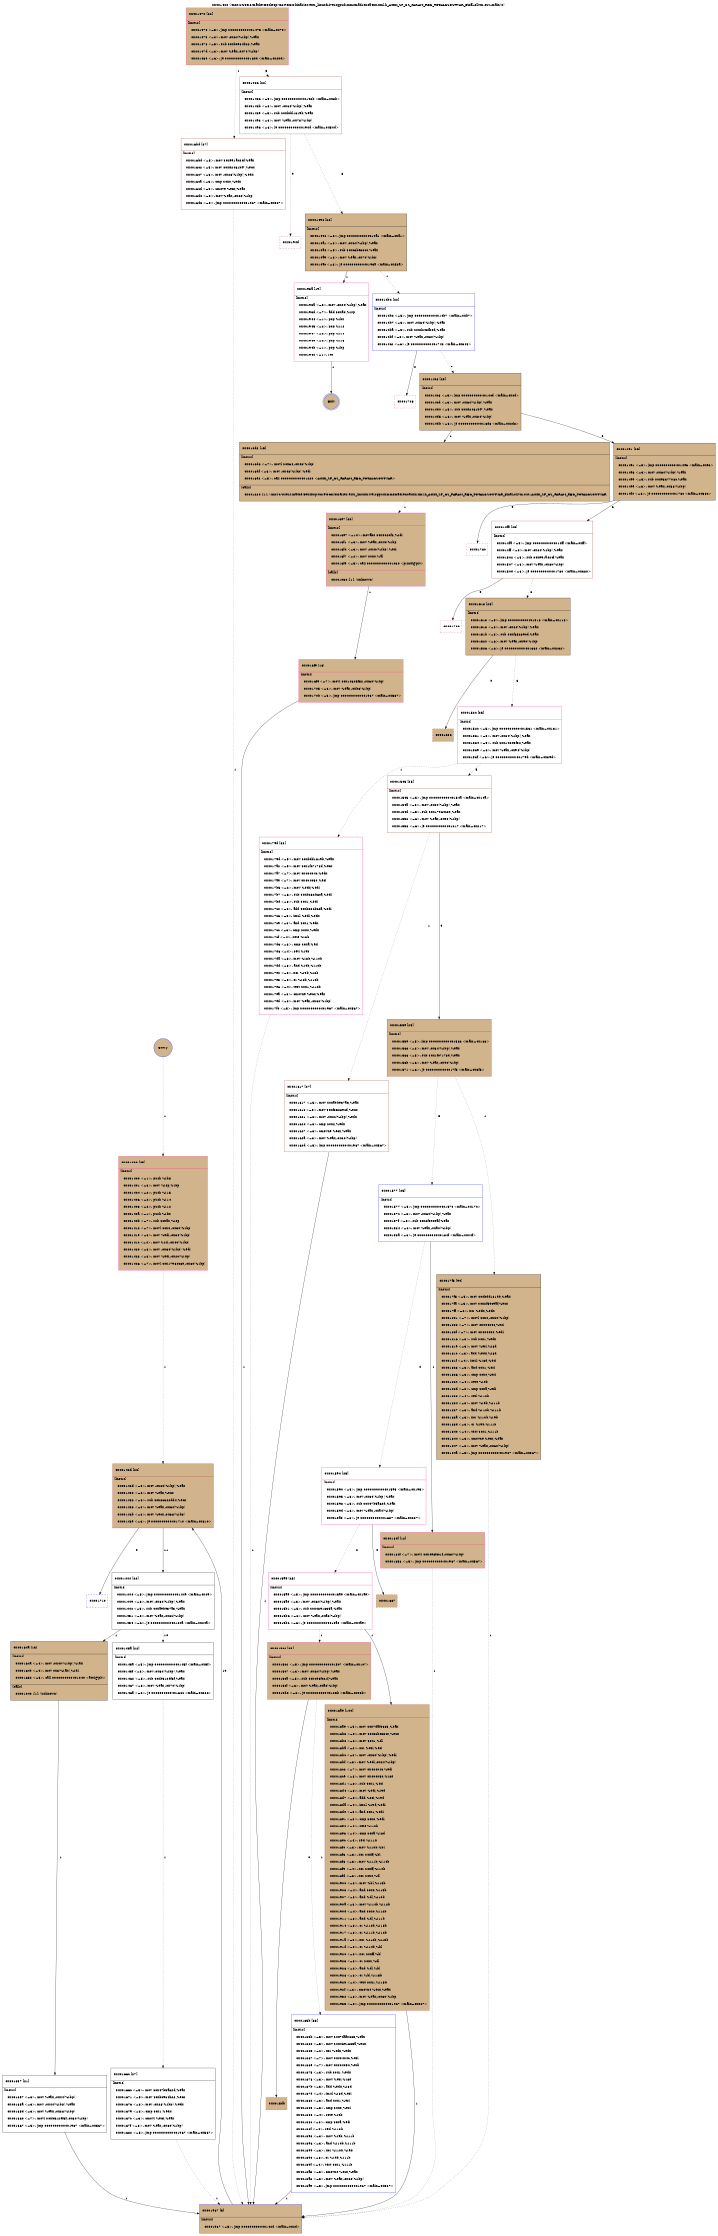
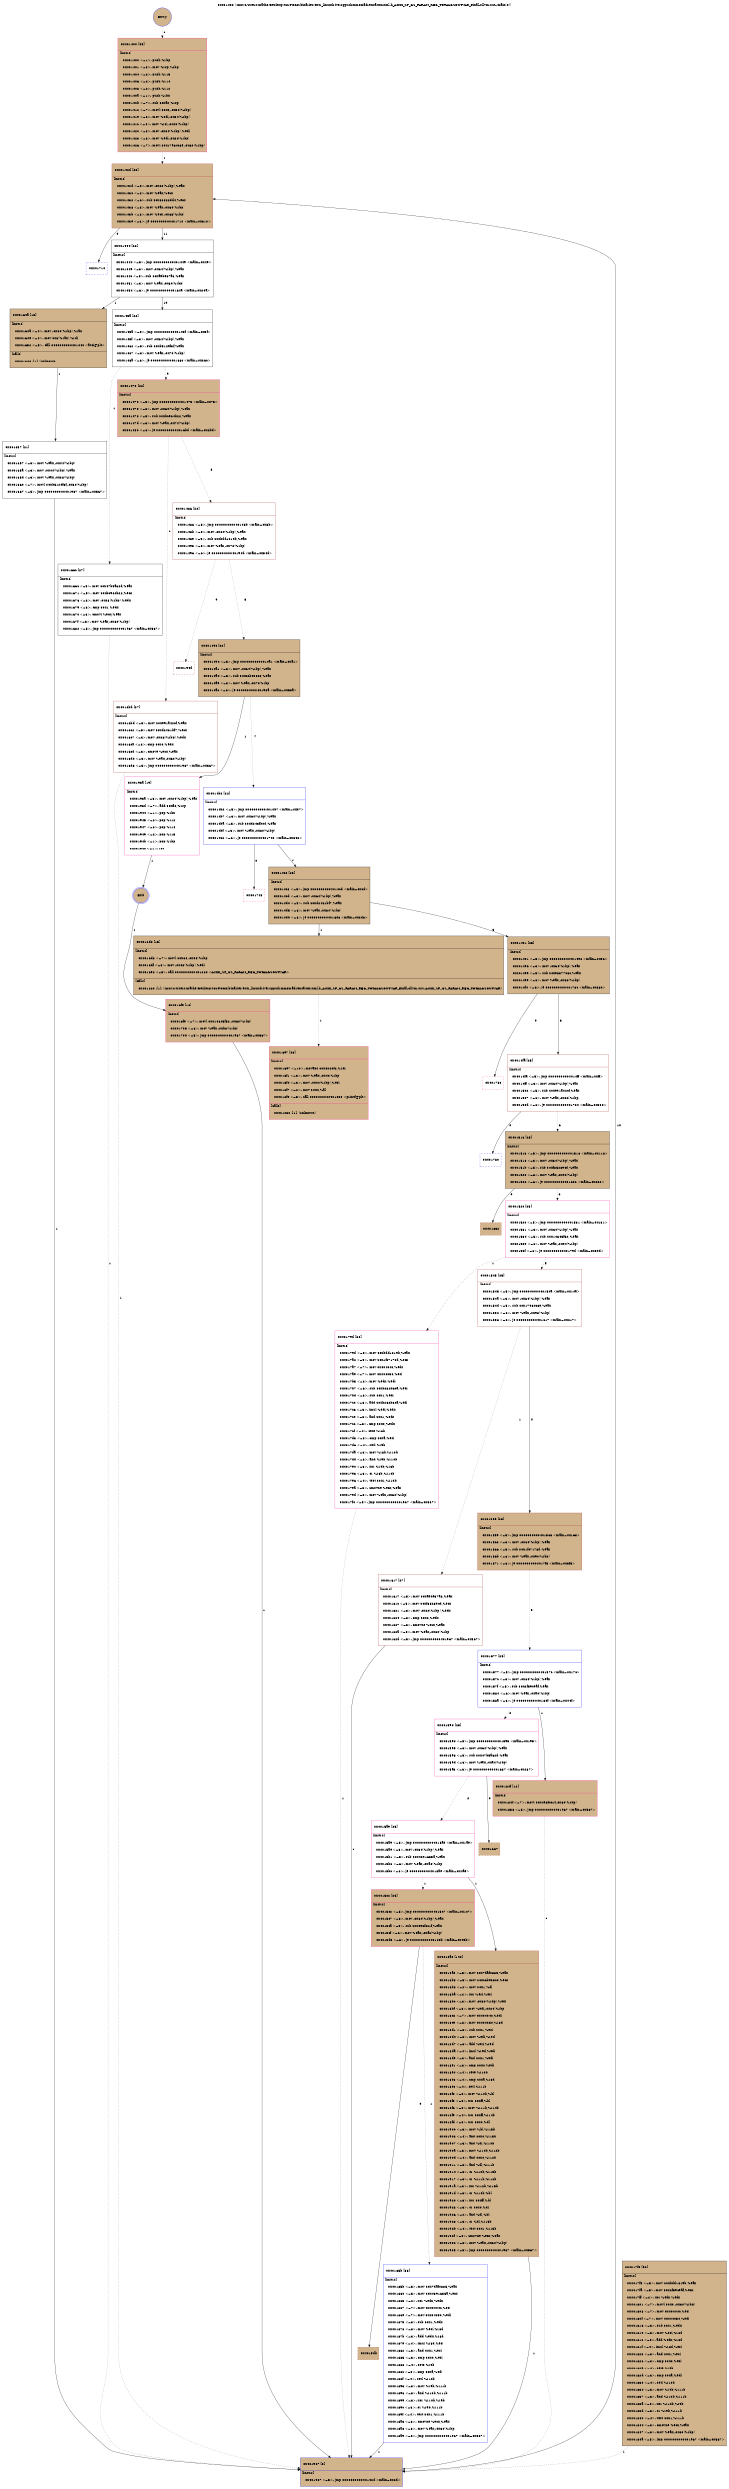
edge "0x4014b2 [22]" -> "0x4014c8 [25]": style dotted -> solid
edge "0x40145a [22]" -> "0x401470 [22]": added, label "9"
edge "0x4016e7 [23]" -> "0x4016fe [18]": now "Exit" -> "0x4016fe [18]"
node "0x401780": color deeppink -> blue
edge "0x40155e [25]" -> "0x4017f5 [90]": removed, label "1"
edge "0x401444 [22]" -> "0x40145a [22]": style dotted -> solid
